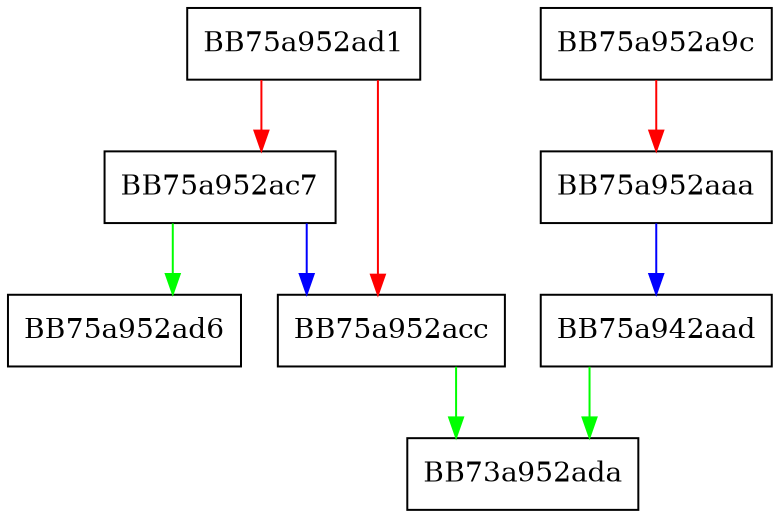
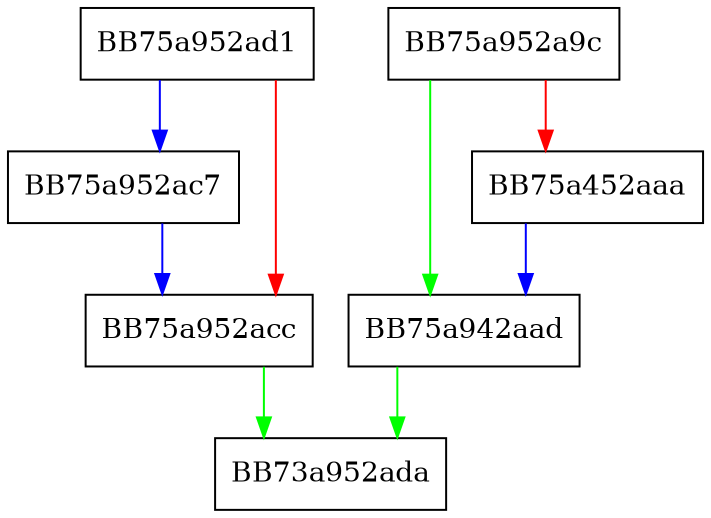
edge "BB75a952ad1" -> "BB75a952ac7": color red -> blue
edge "BB75a952a9c" -> "BB75a942aad": added
node "BB75a952aaa": label "BB75a952aaa" -> "BB75a452aaa"
node "BB75a952ad6": removed
